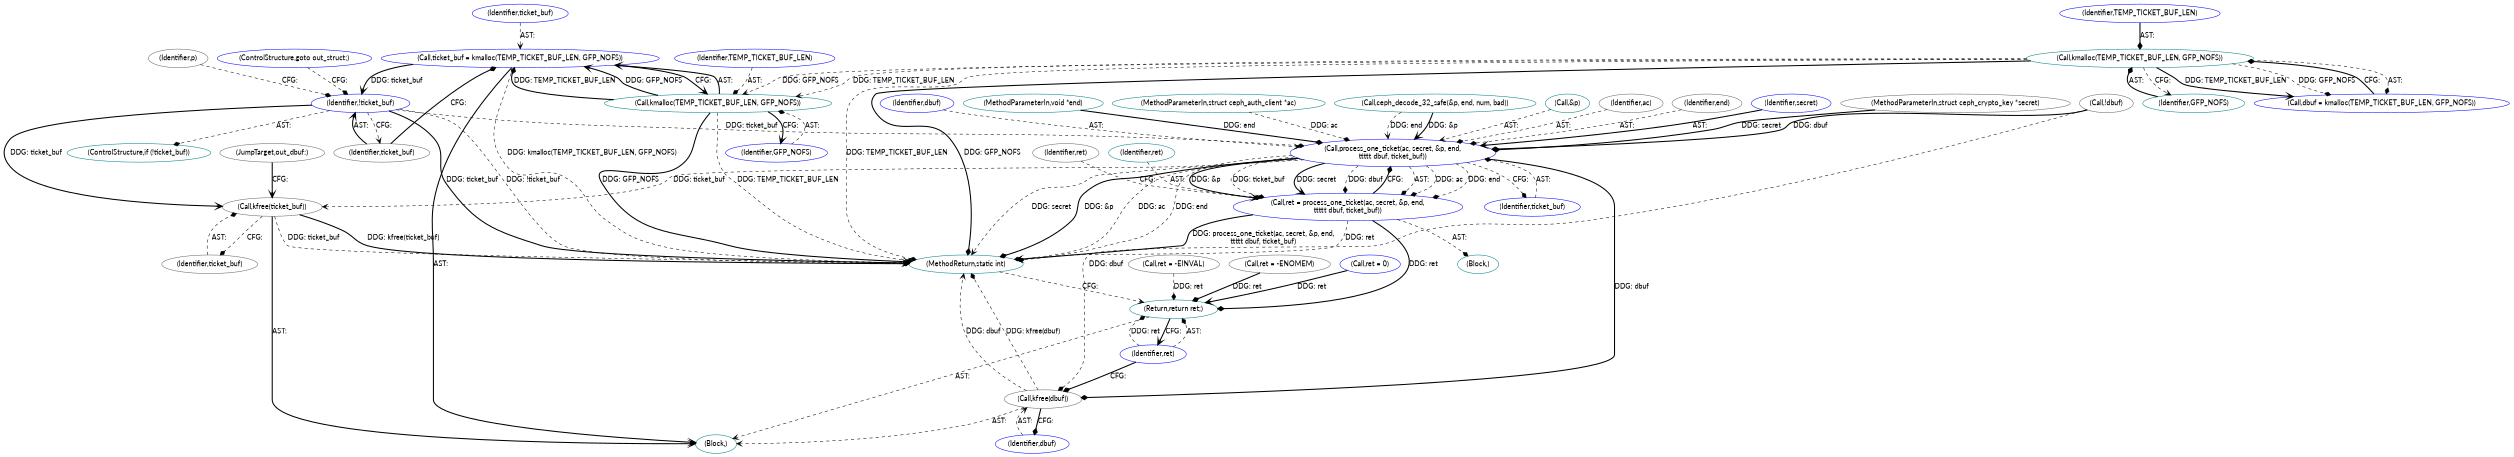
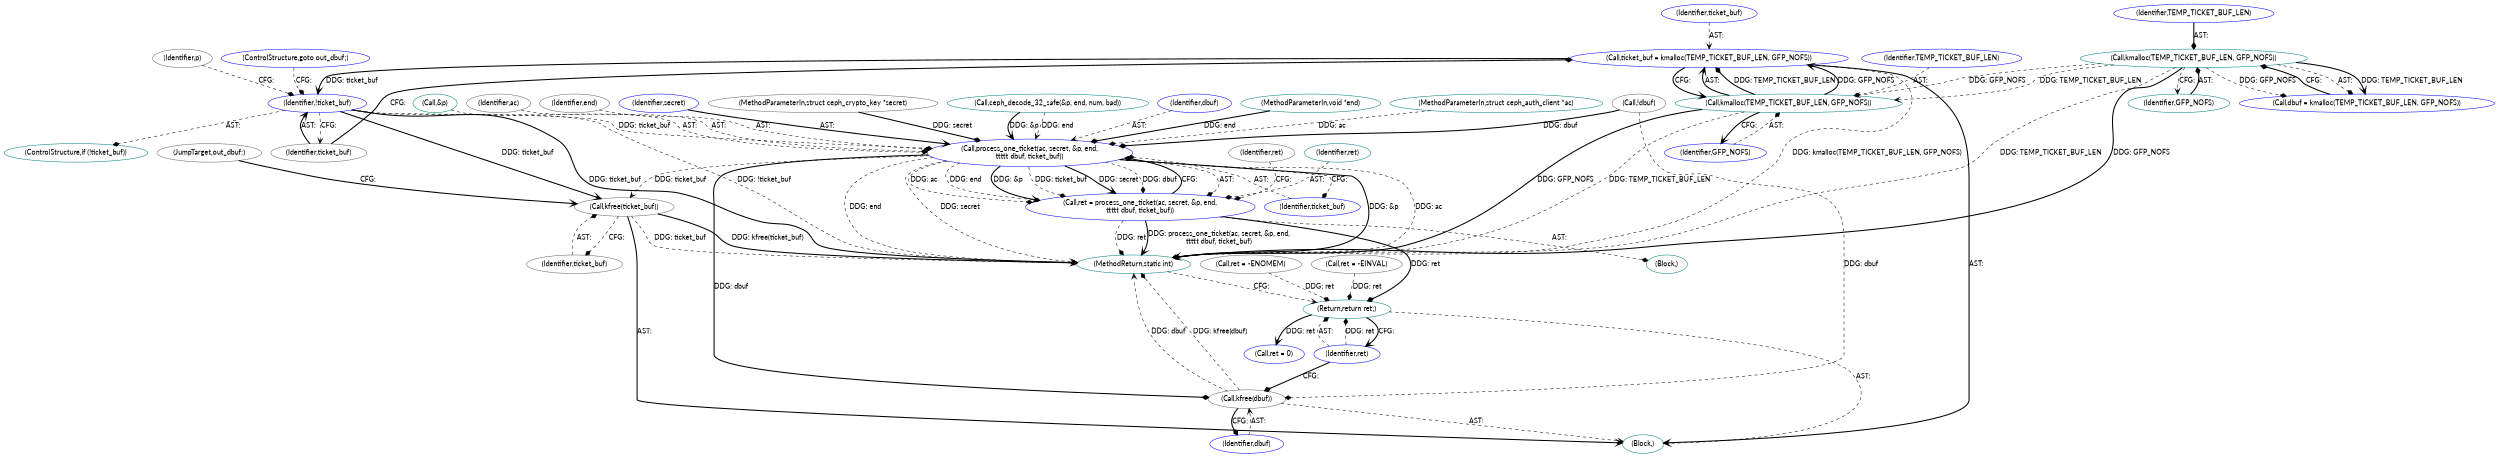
node "(ControlStructure,goto out_struct;)": label "(ControlStructure,goto out_struct;)" -> "(ControlStructure,goto out_dbuf;)"
edge "(Call,ret = -ENOMEM)" -> "(Return,return ret;)": style bold -> dashed
edge "(Call,ret = 0)" -> "(Return,return ret;)": reversed
